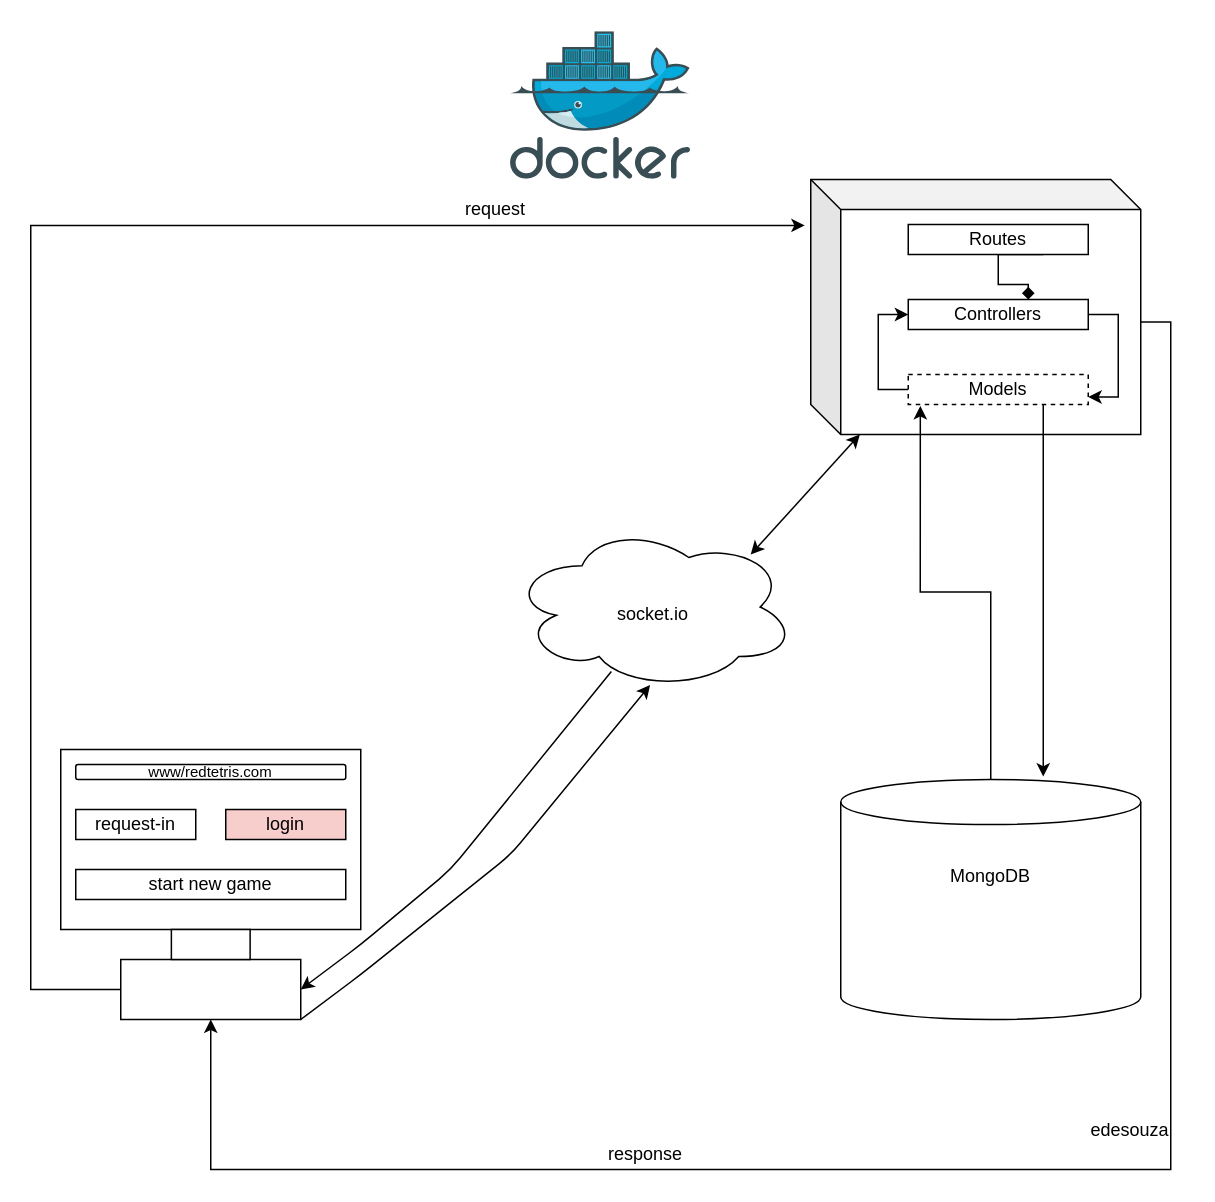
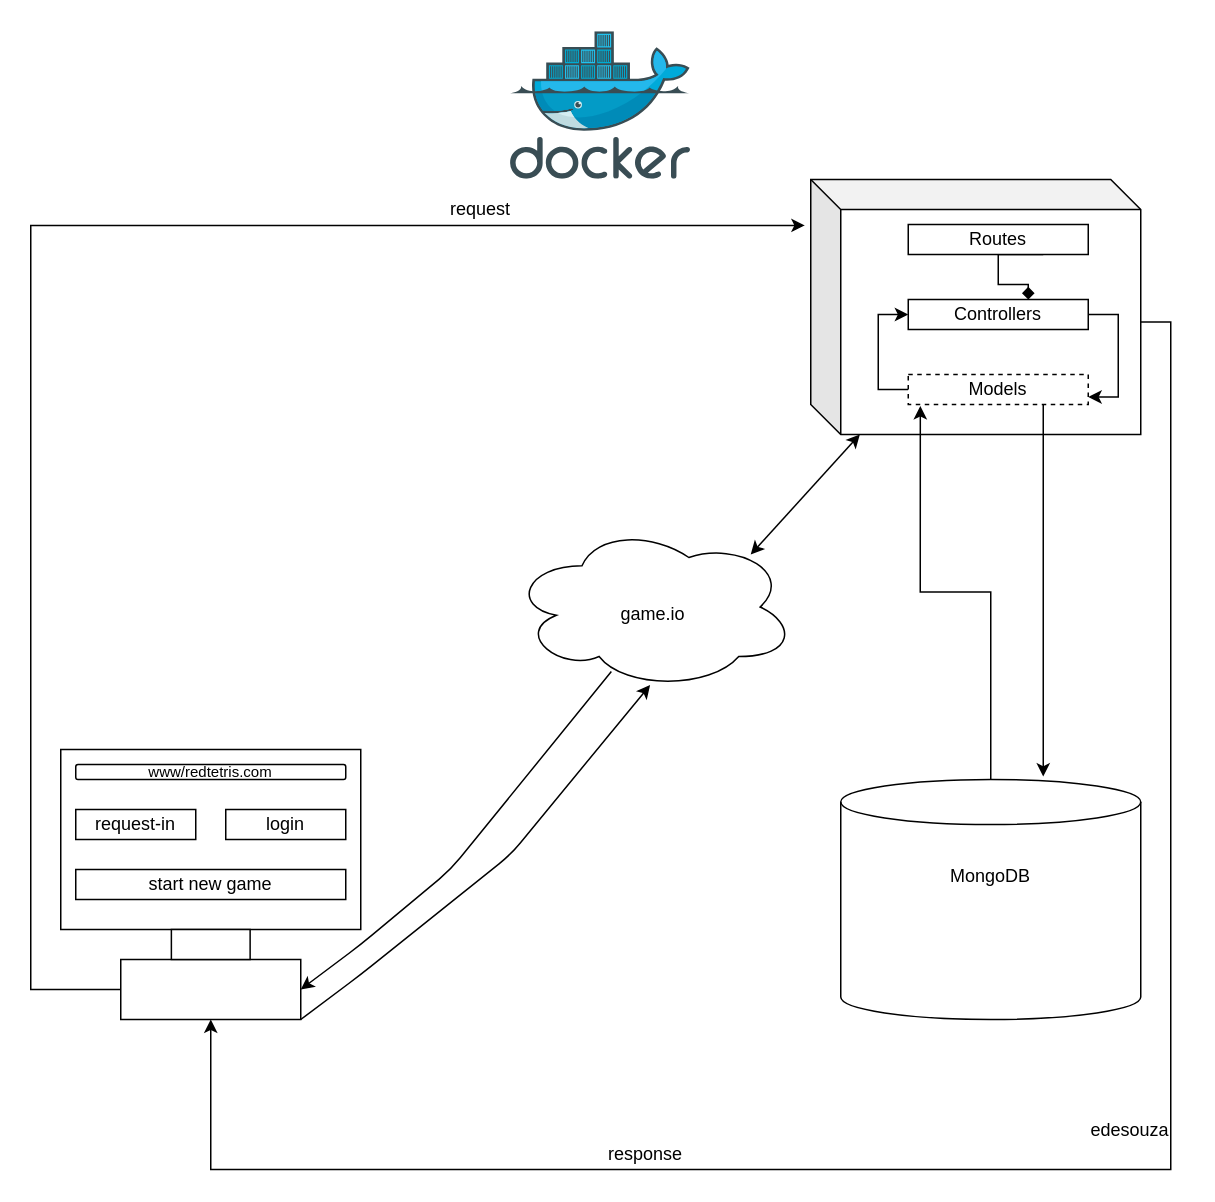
node "request": moved (496, 209) -> (481, 209)
node "socket.io": label "socket.io" -> "game.io"
node "login": fillcolor #f8cecc -> #ffffff
